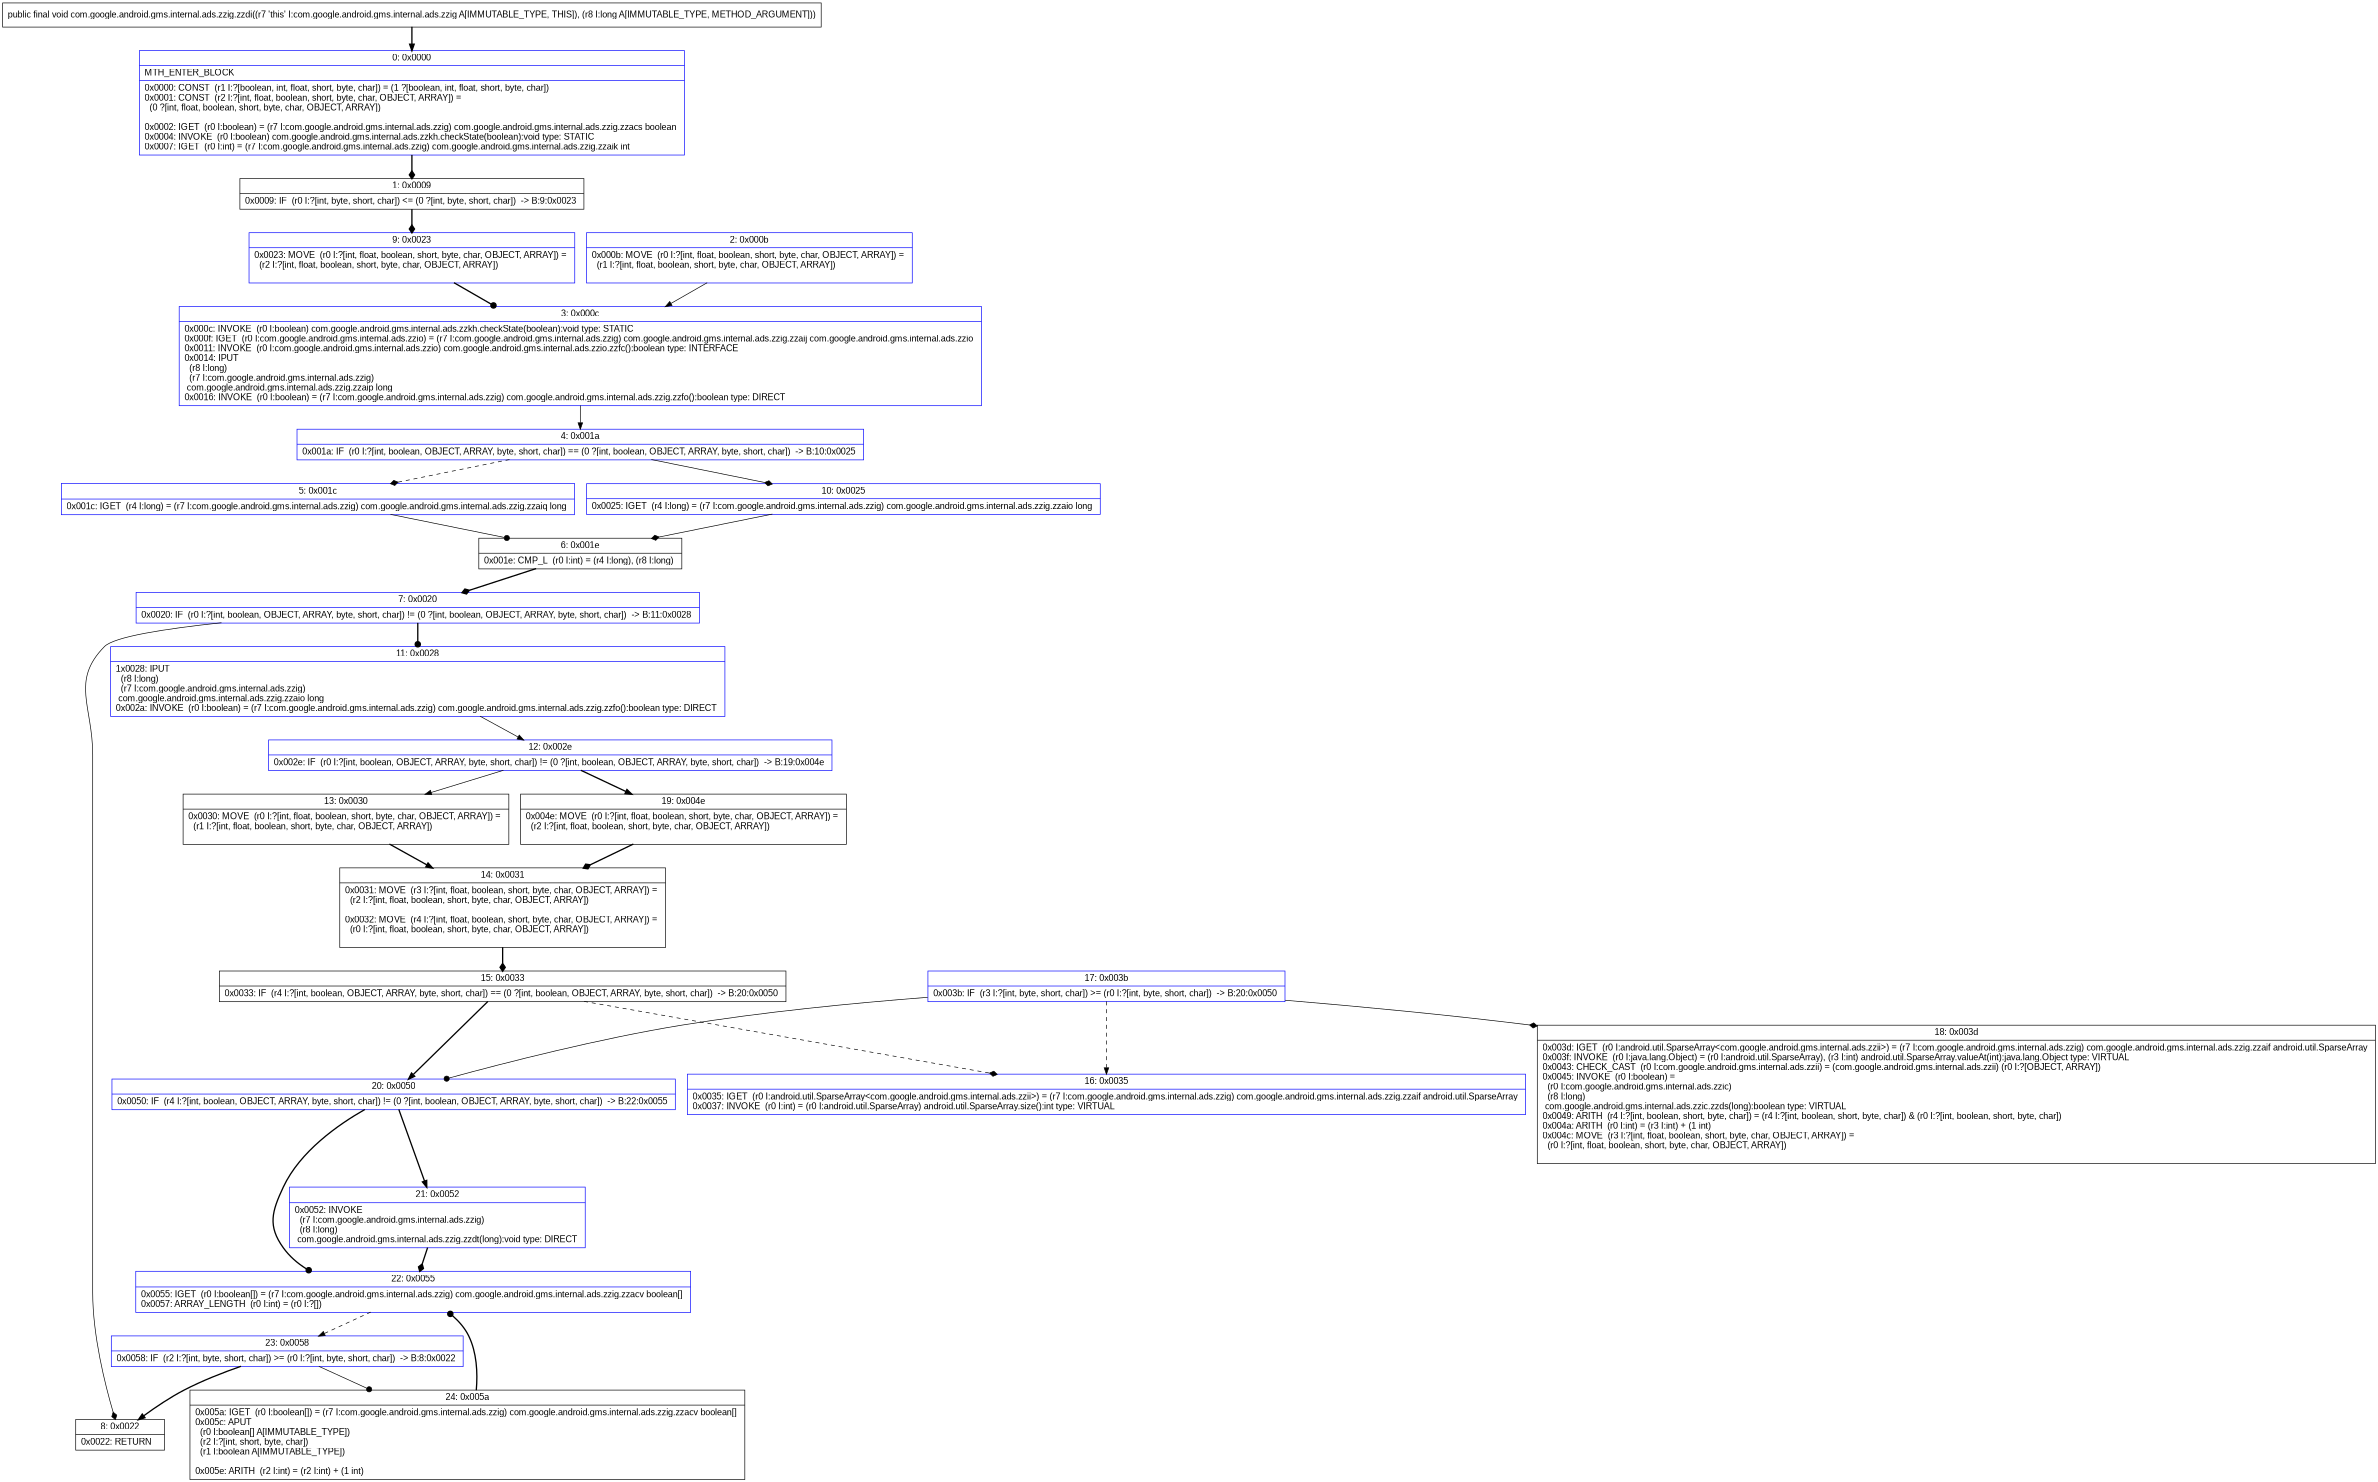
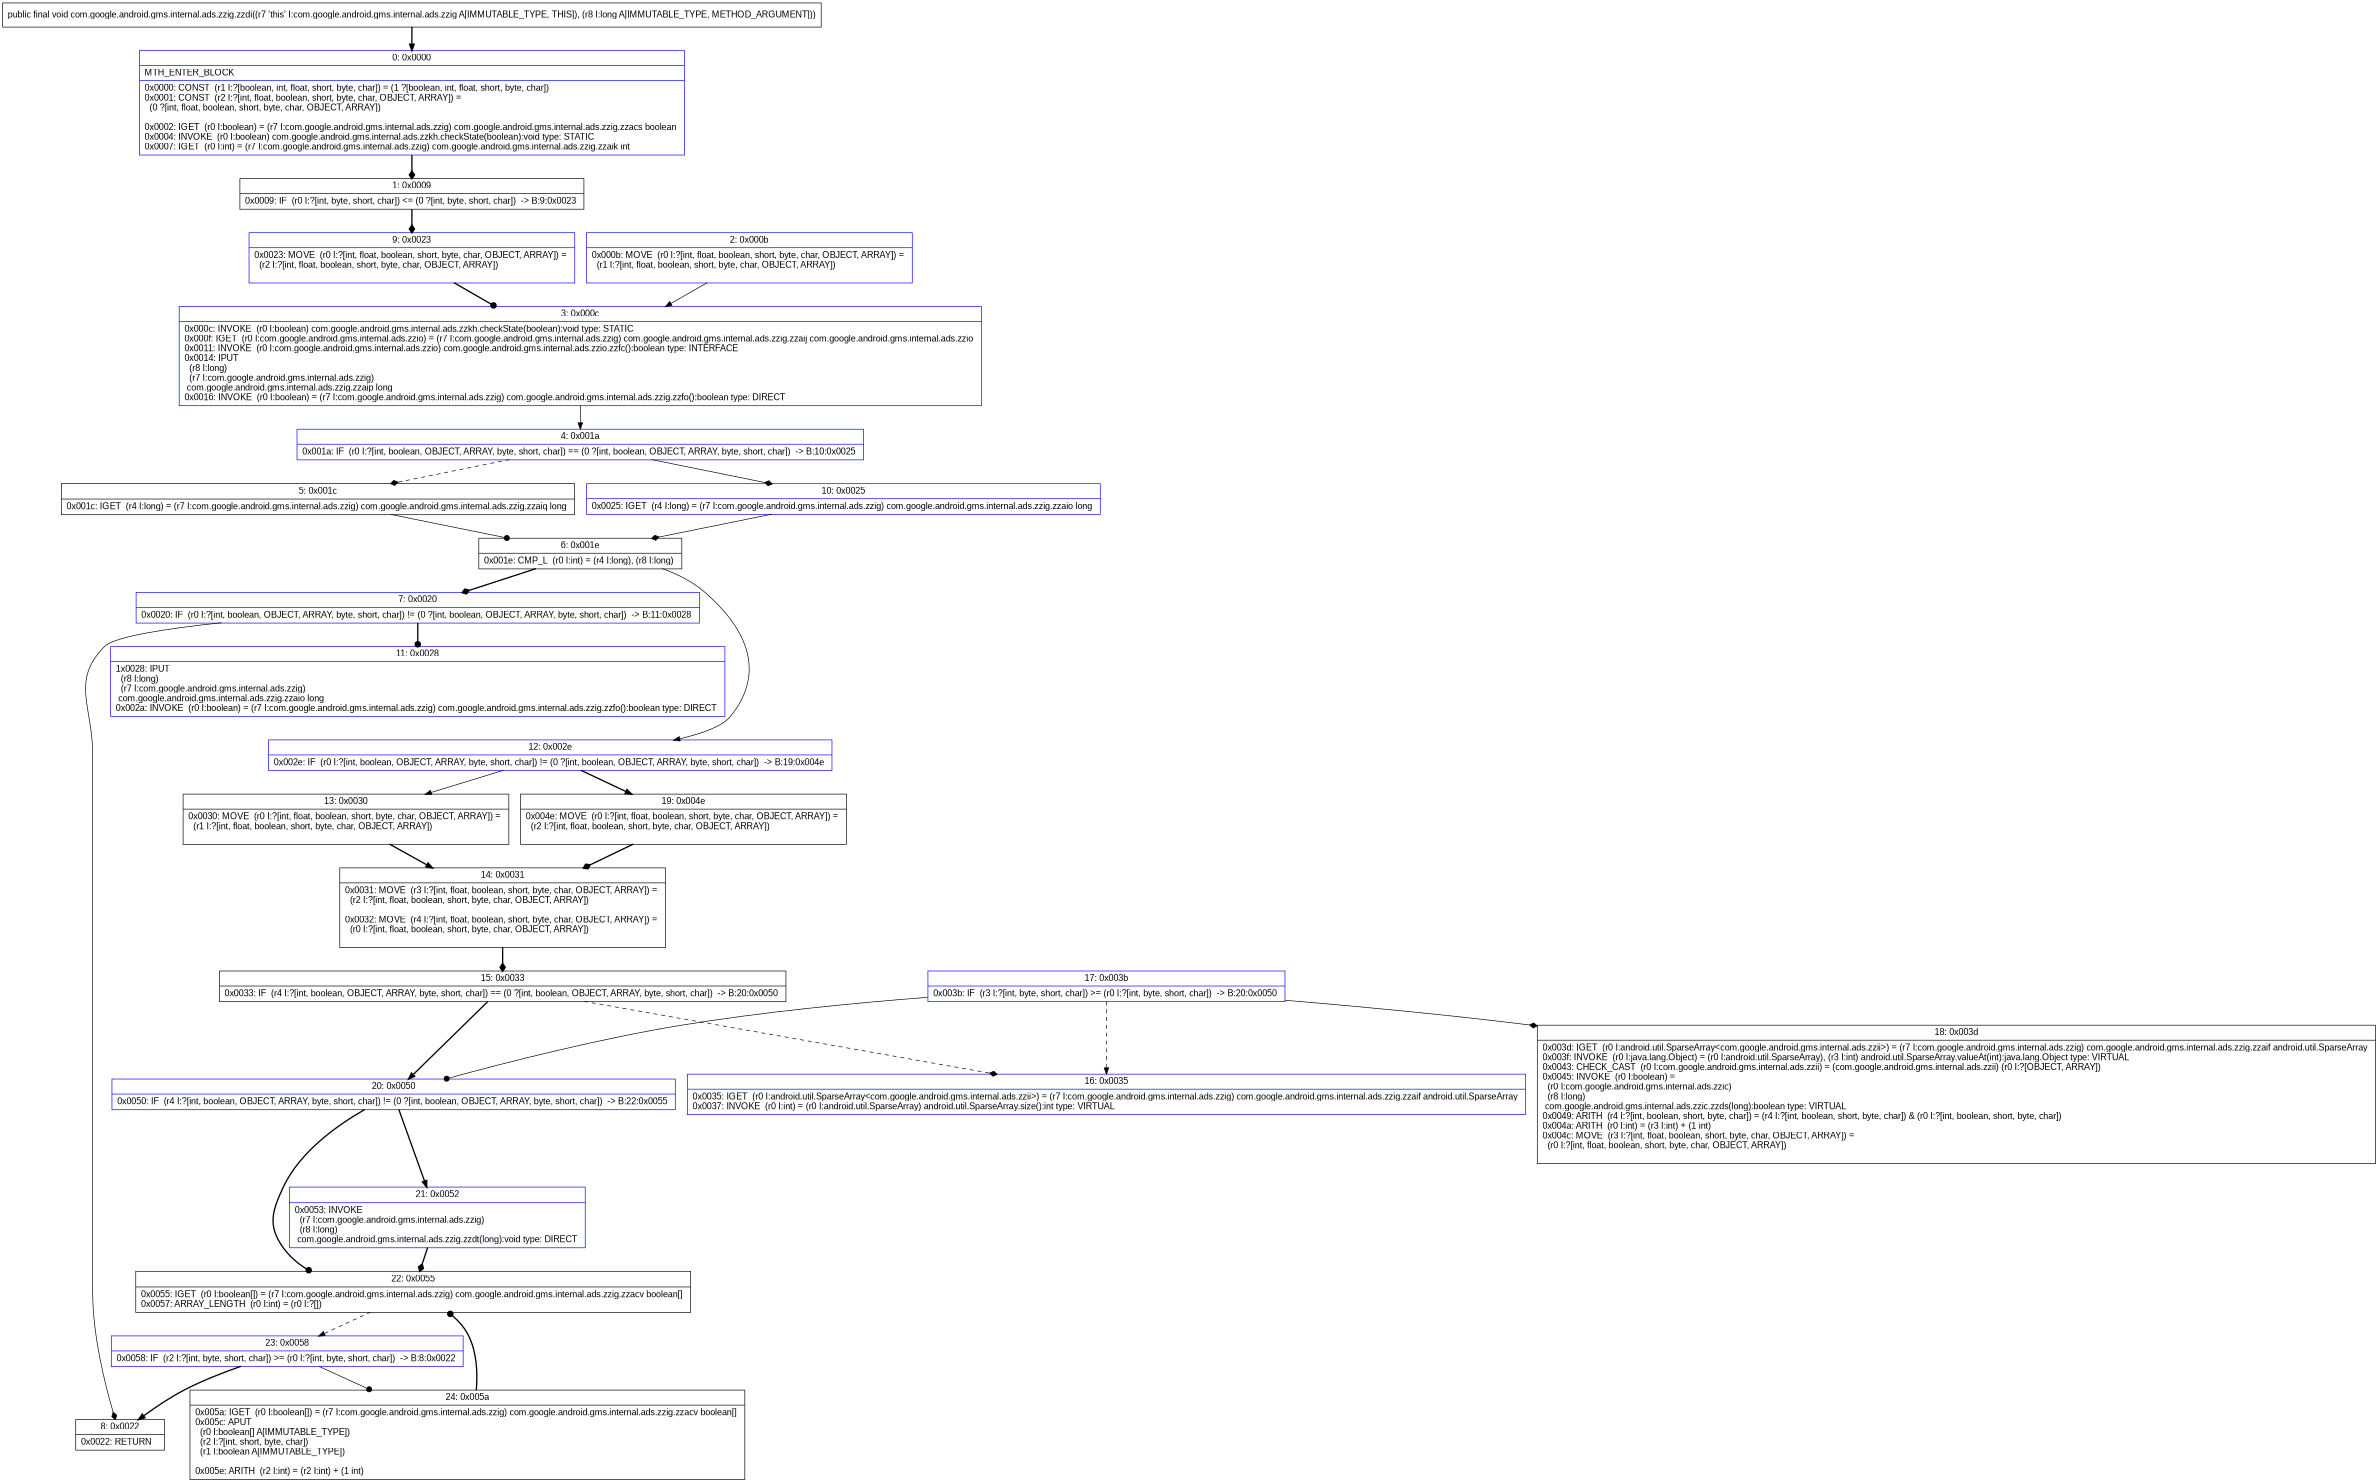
node "5: 0x001c": color blue -> black
edge "11: 0x0028" -> "12: 0x002e": now "6: 0x001e" -> "12: 0x002e"
node "21: 0x0052": text "0x0052: INVOKE" -> "0x0053: INVOKE"
node "22: 0x0055": color blue -> black
